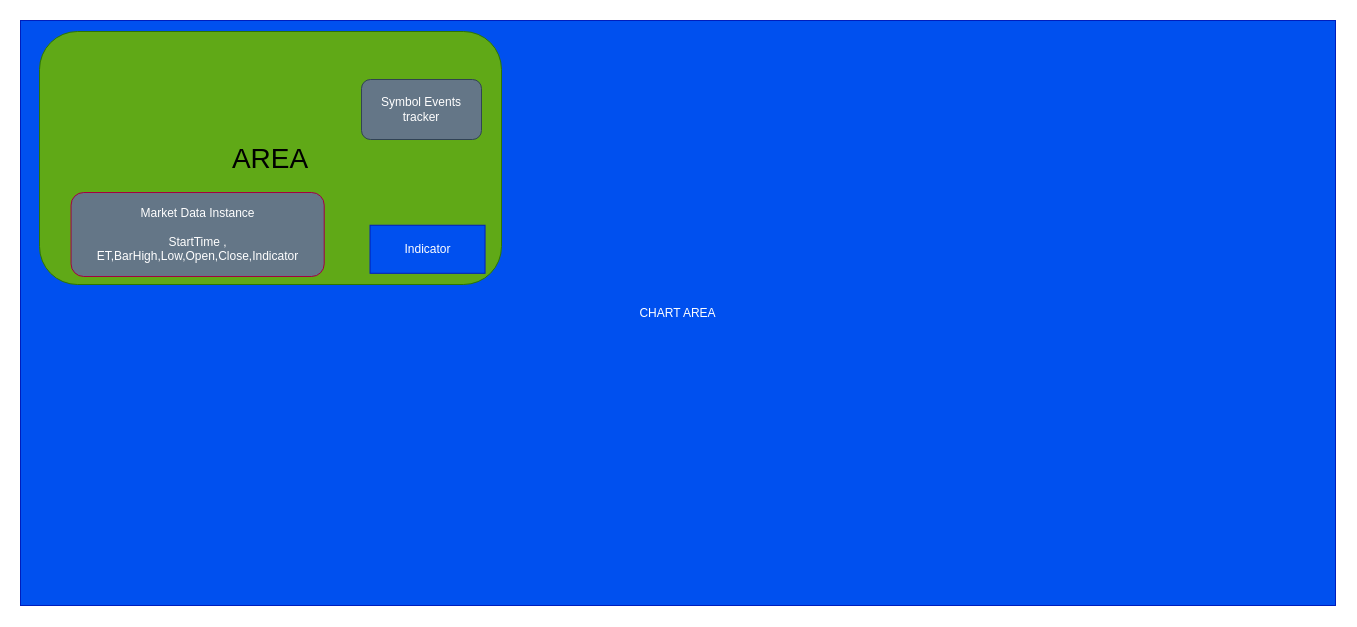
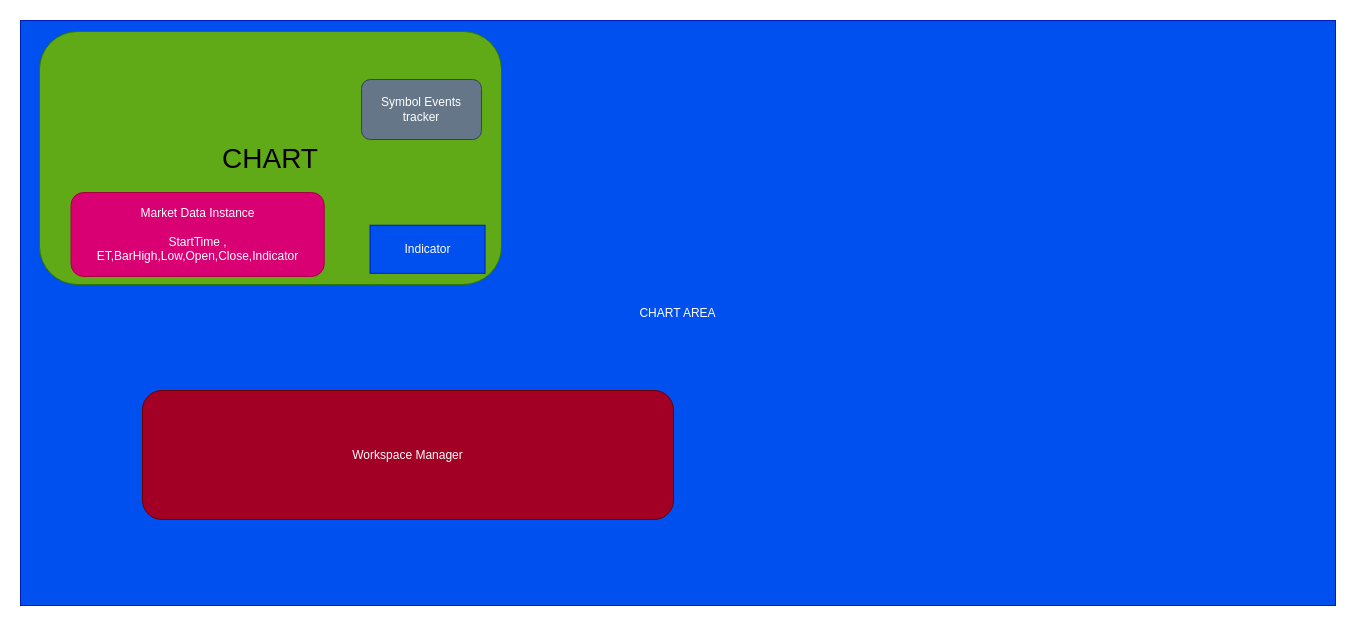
node "AREA": label "AREA" -> "CHART"
node "Market Data Instance StartTime , ET,BarHigh,Low,Open,Close,Indicator": fillcolor #647687 -> #d80073
node "Workspace Manager": added
